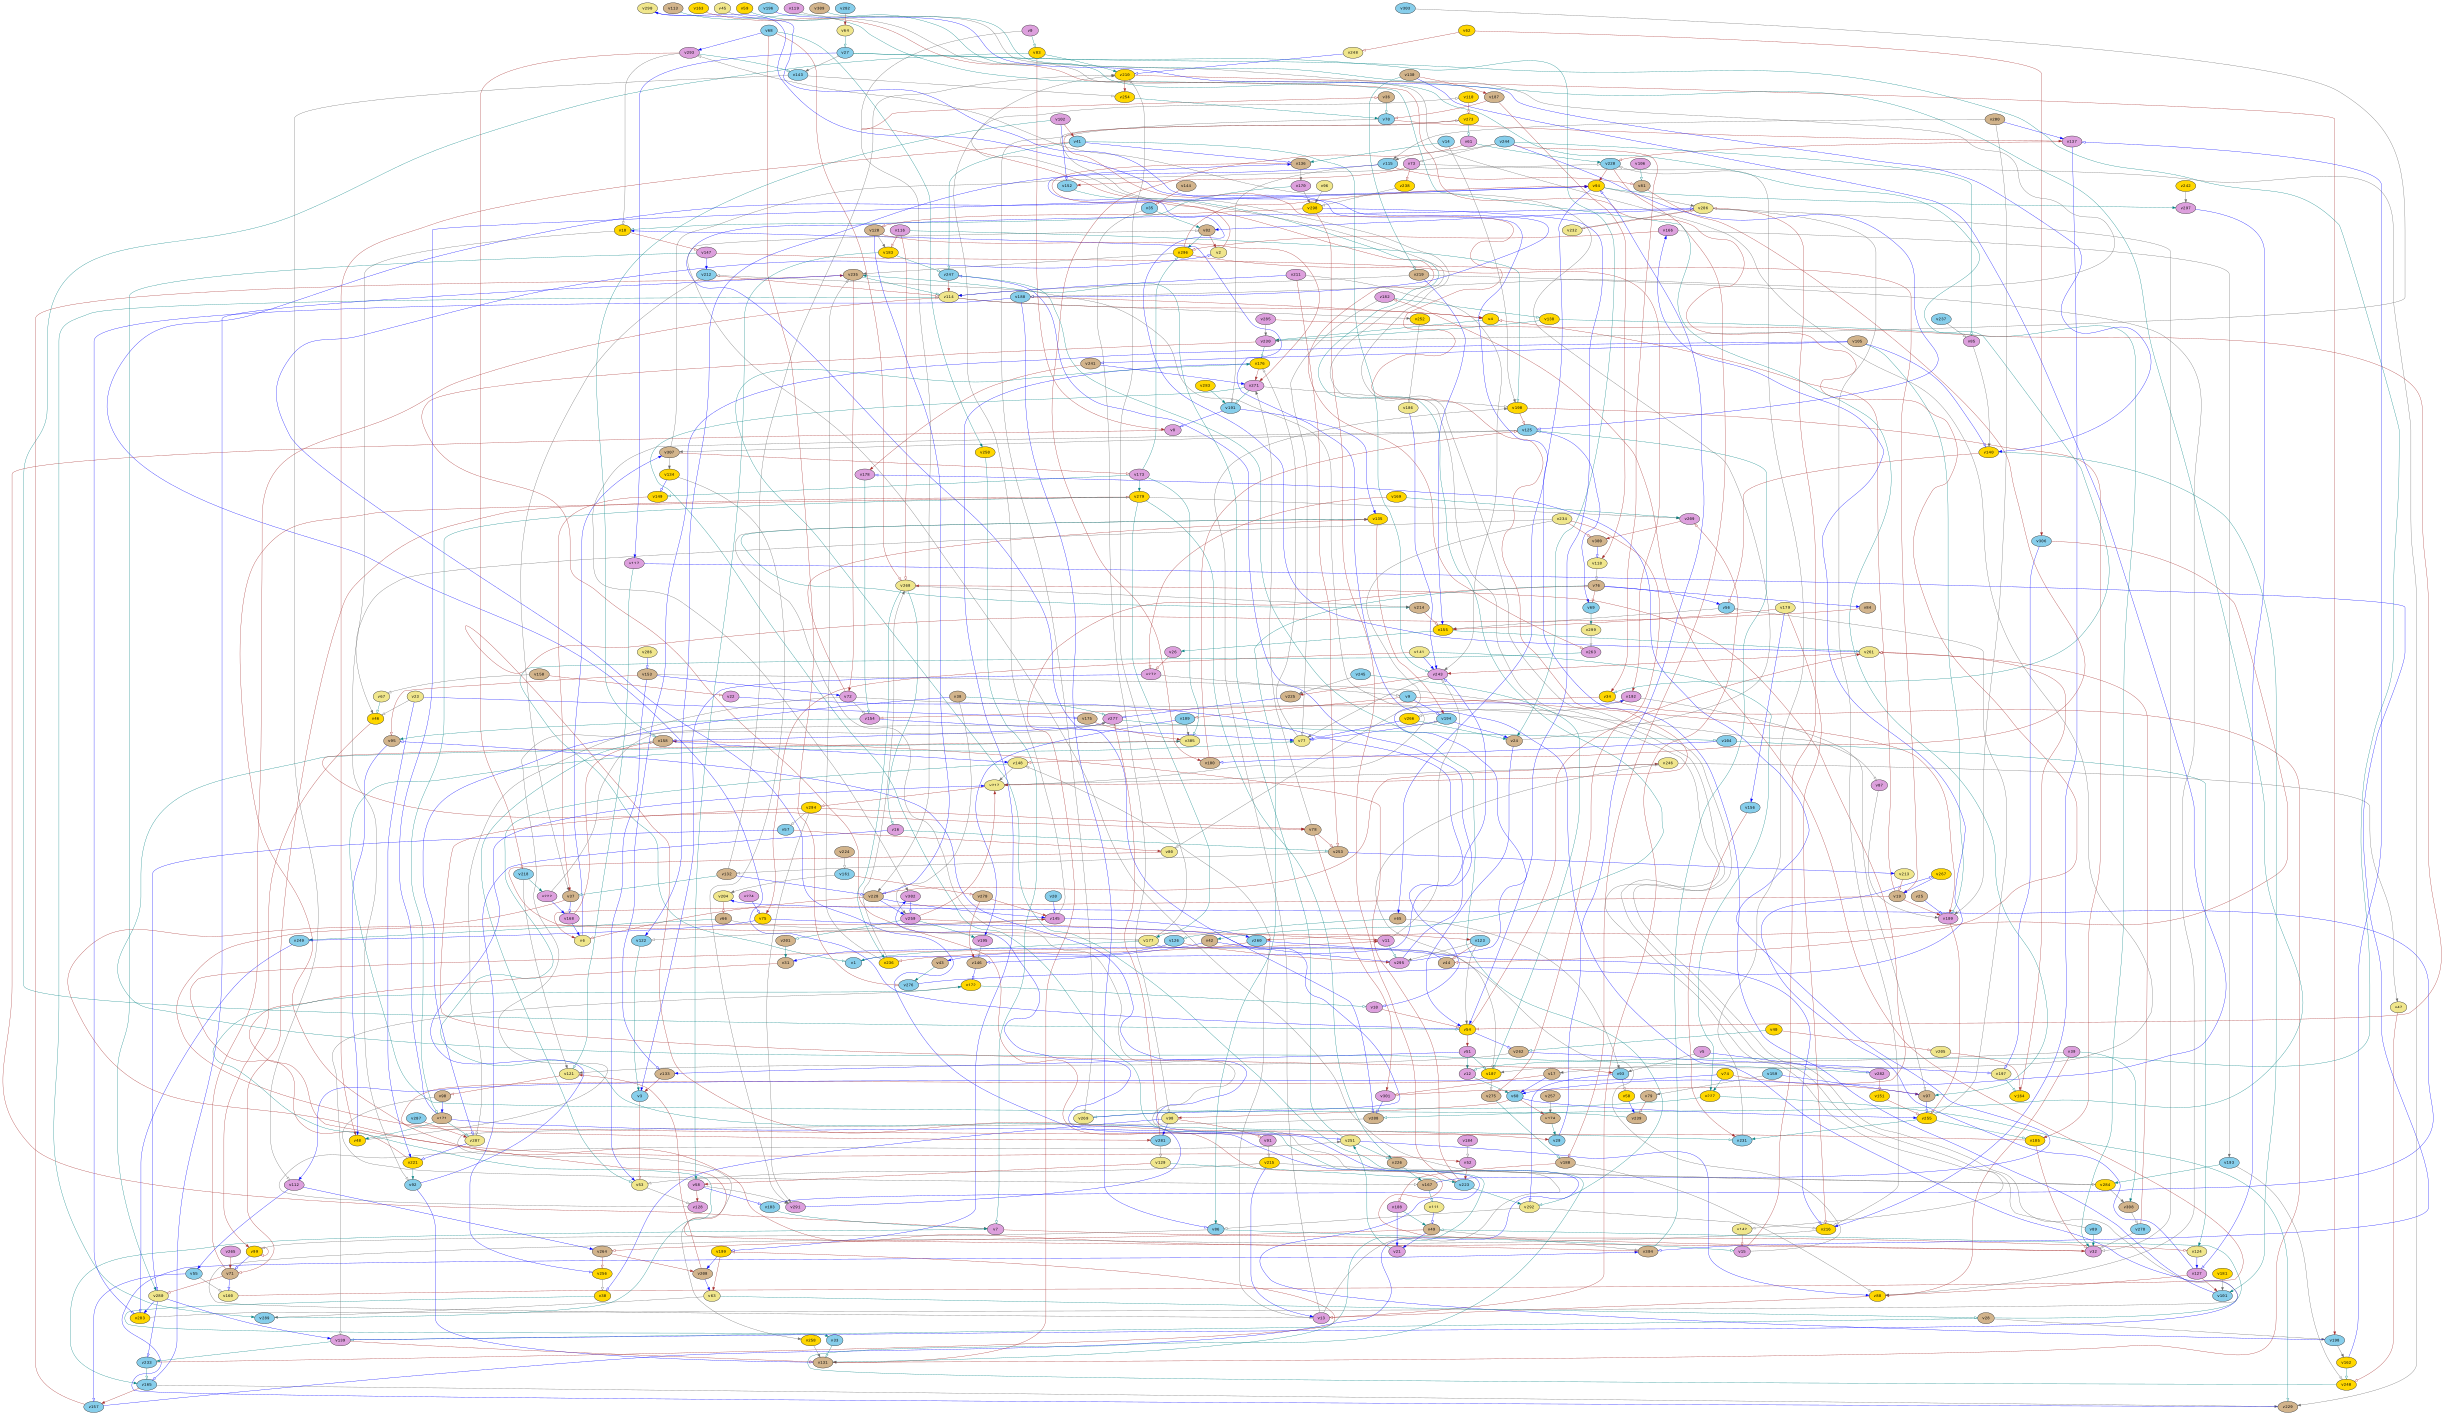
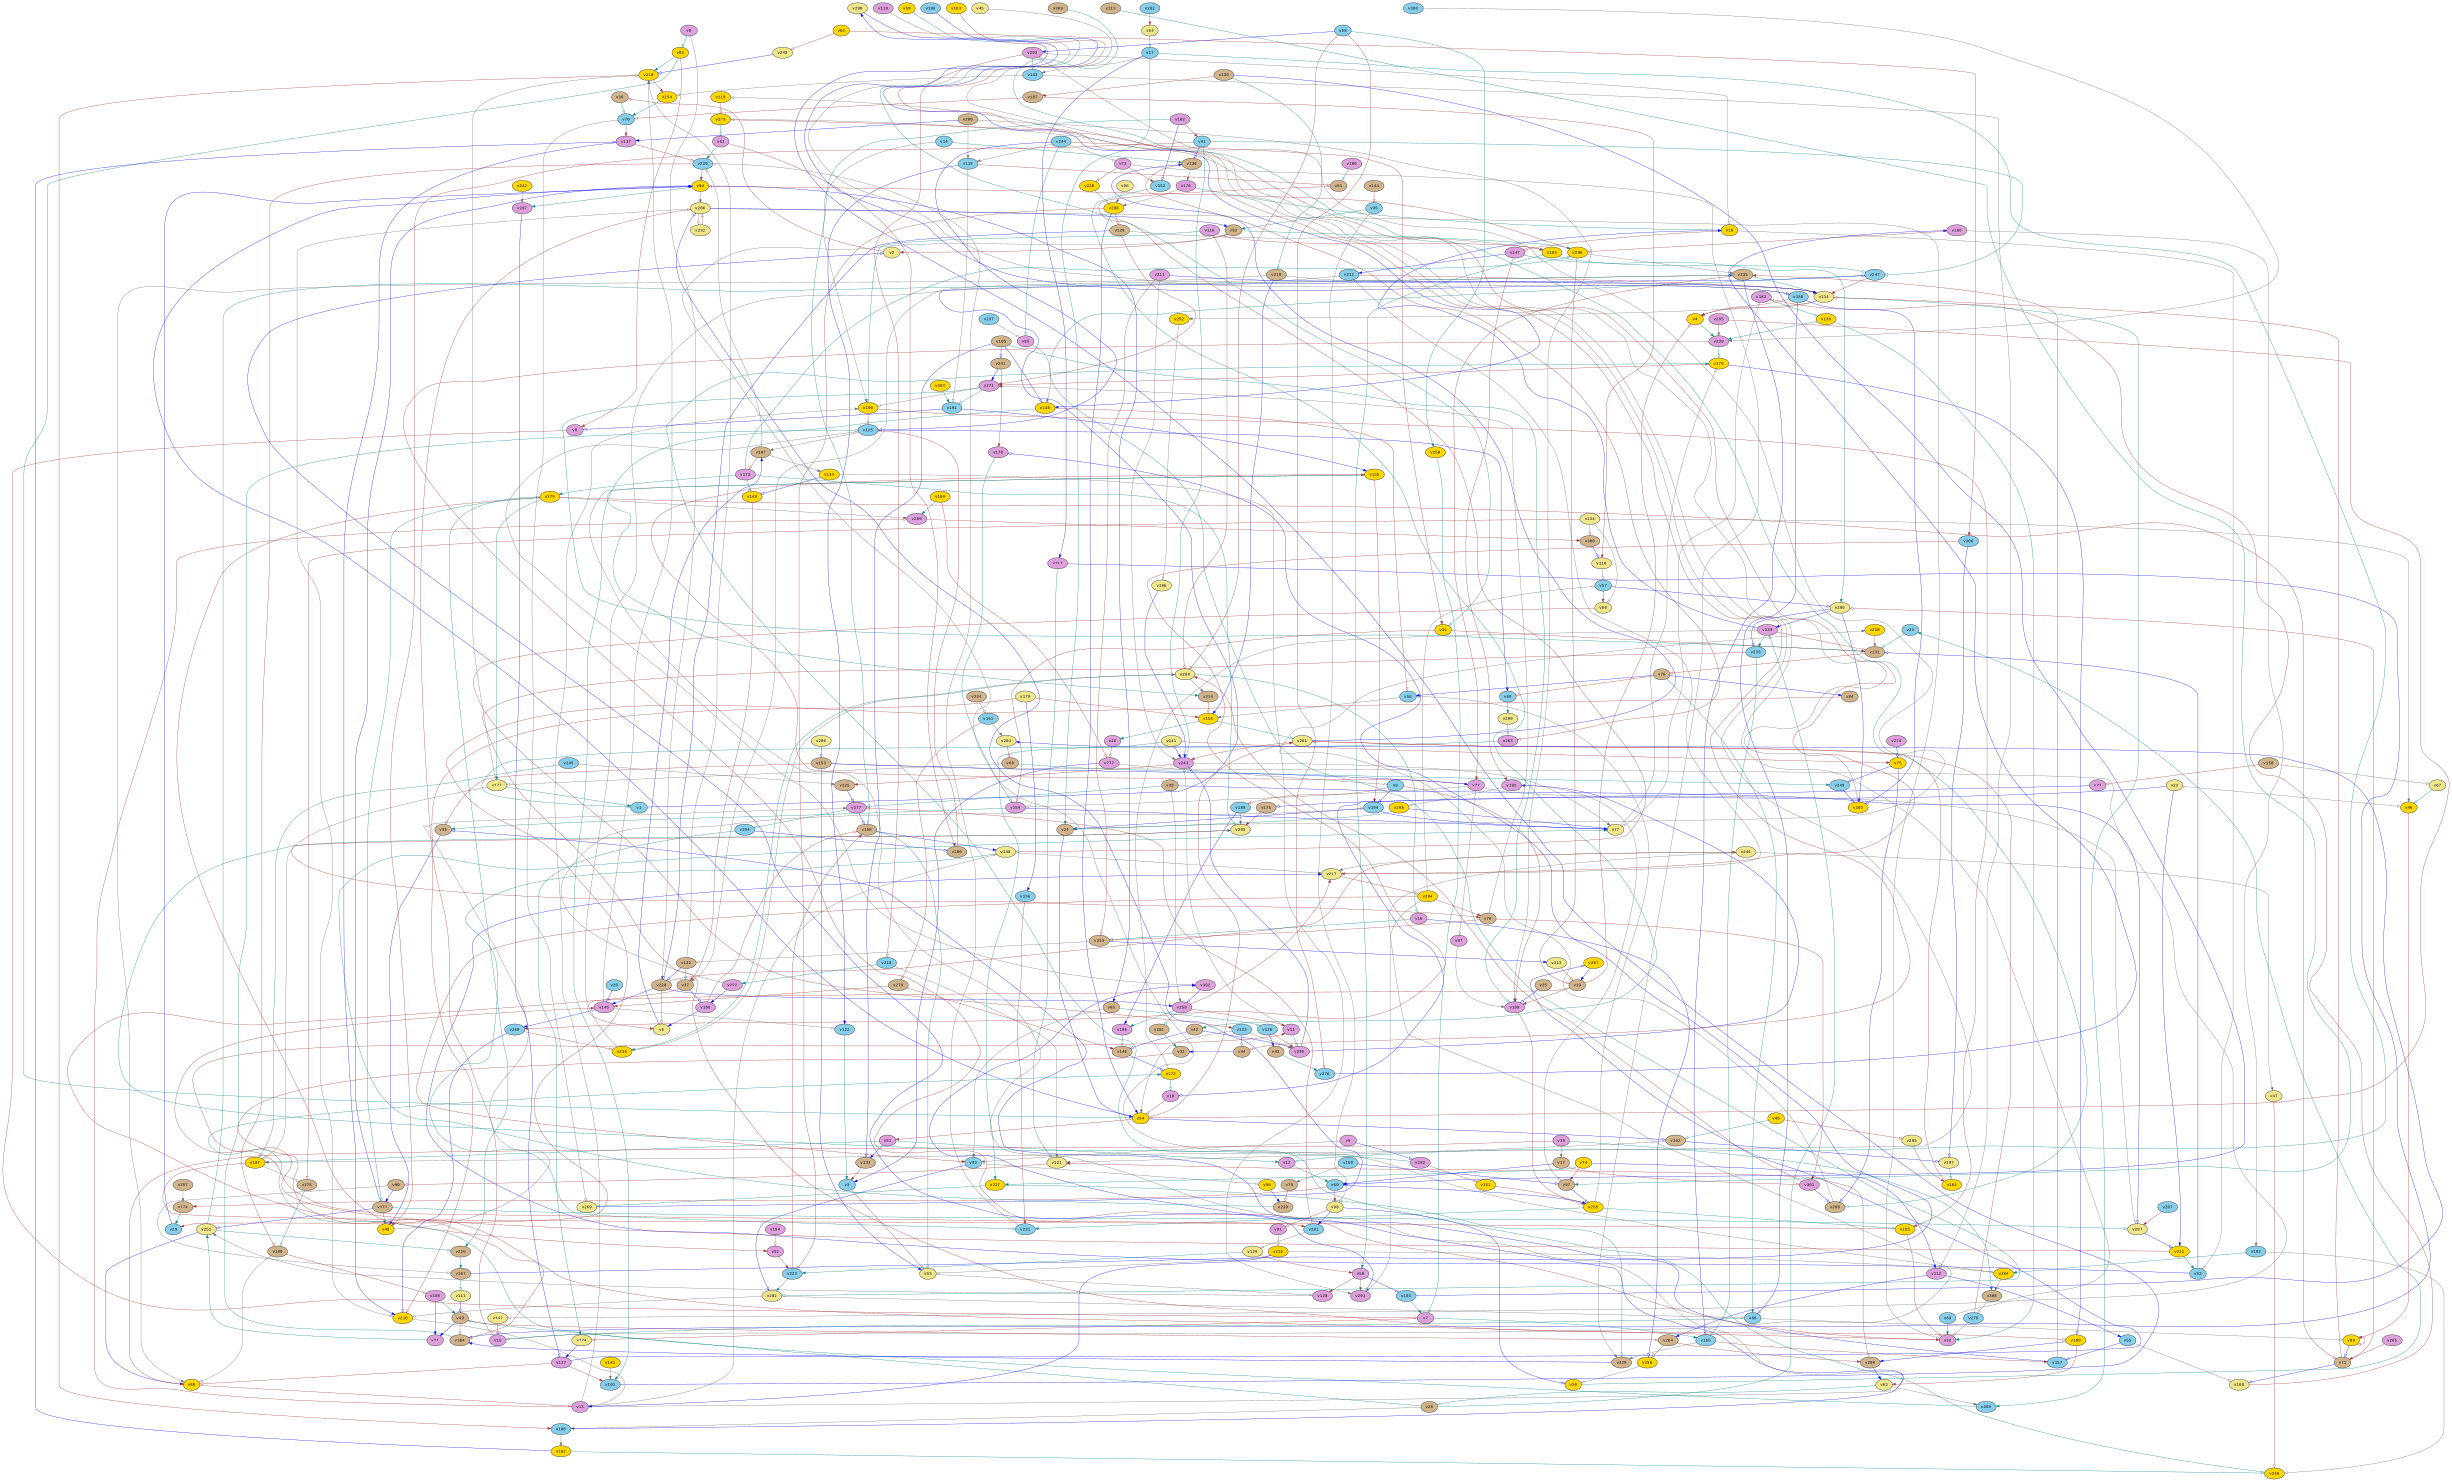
edge "v118" -> "v76": now "v118" -> "v57"
